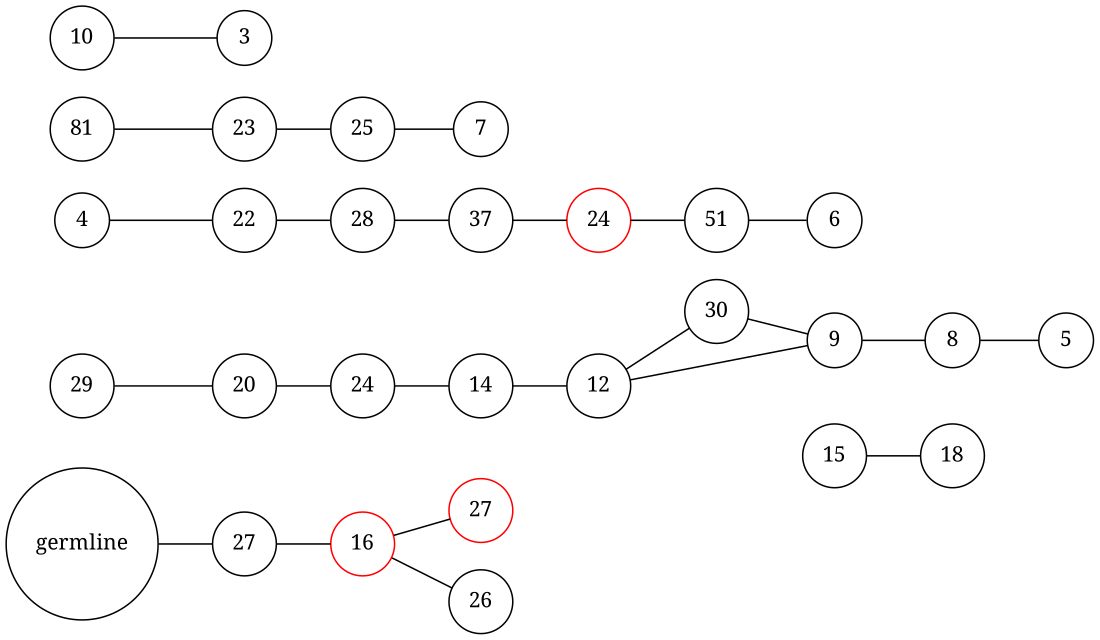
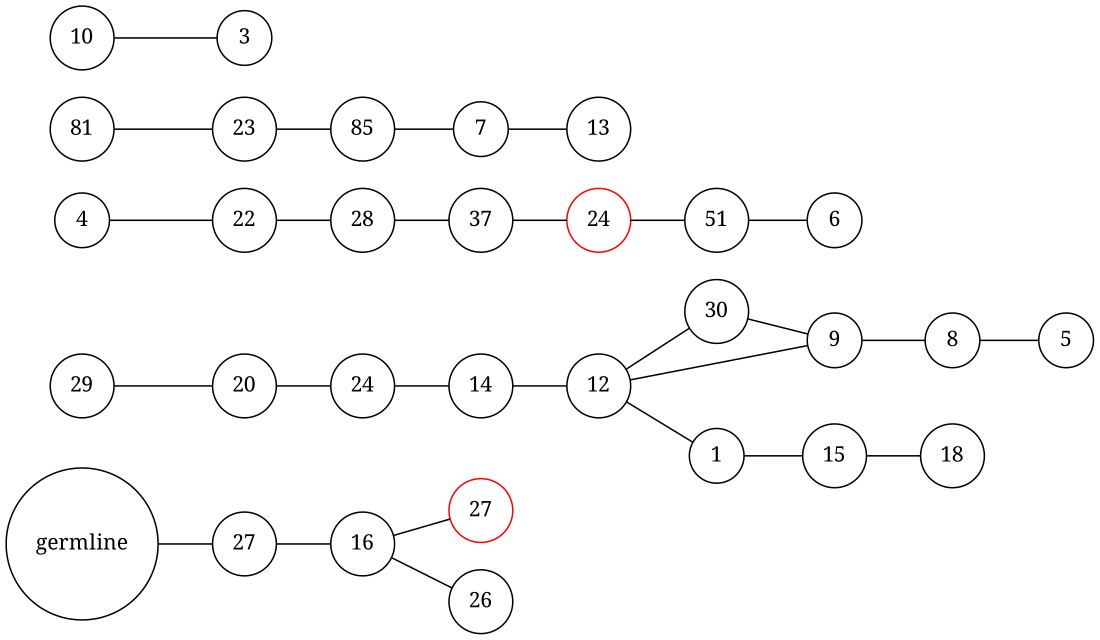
node "25": label "25" -> "85"
node "13": added
node "1": added
node "16": color red -> black
